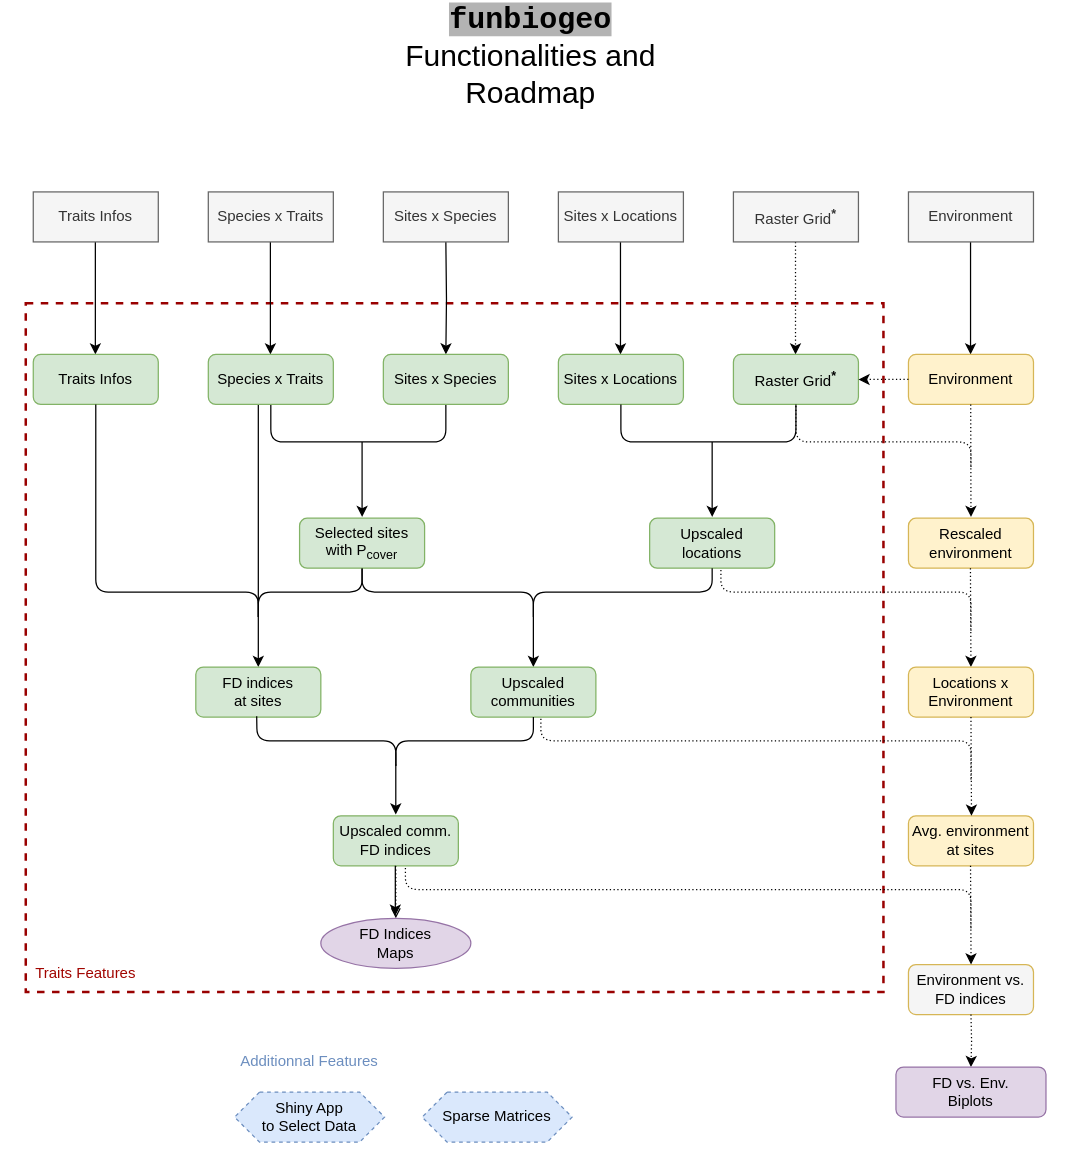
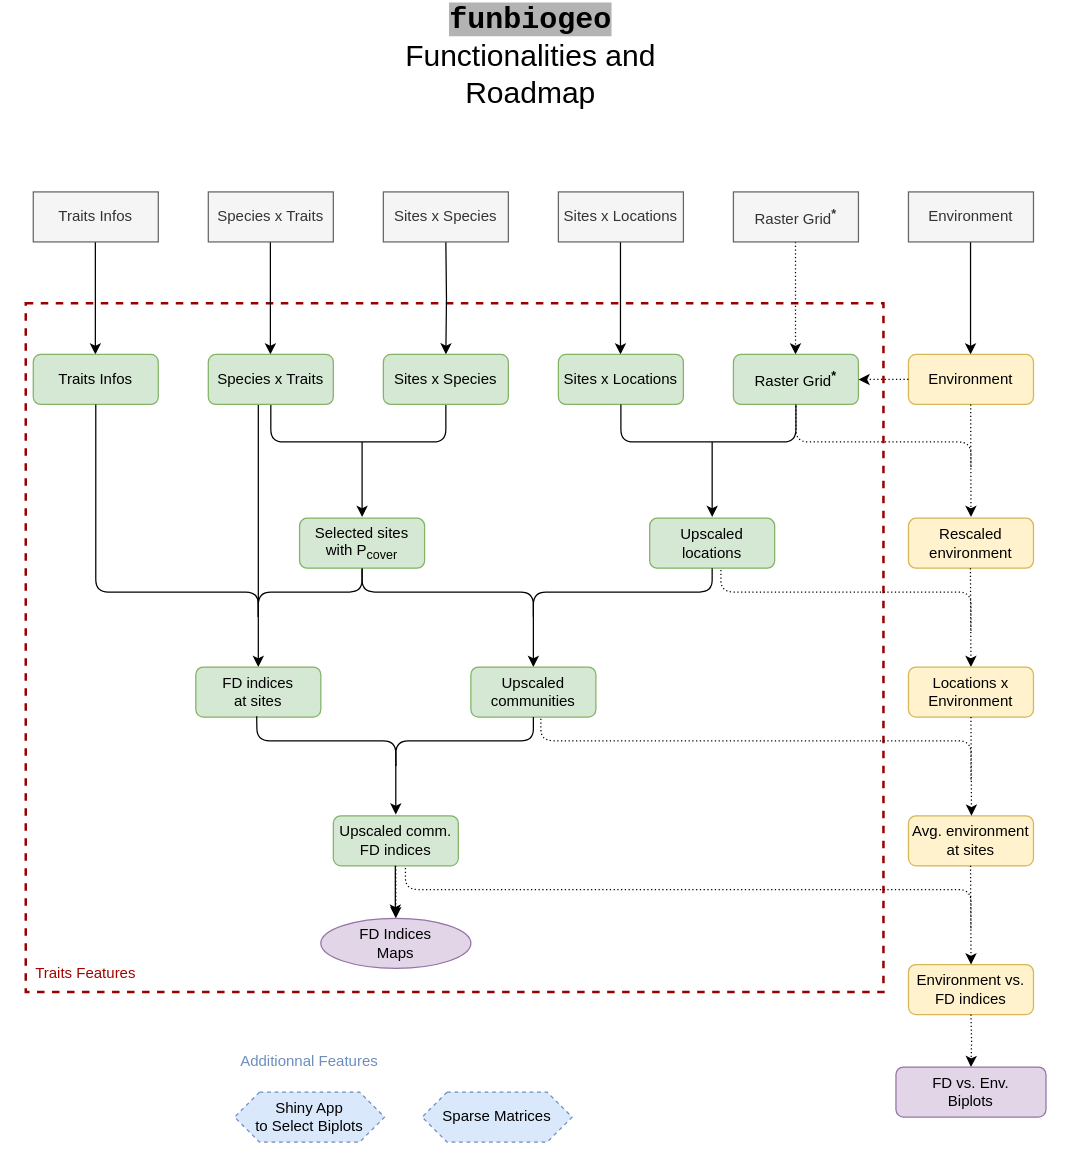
edge "Upscaled comm. FD indices" -> "FD Indices Maps": arrowhead open -> classic
node "Environment vs. FD indices": fillcolor #f5f5f5 -> #fff2cc
node "Shiny App to Select Data": label "Shiny App to Select Data" -> "Shiny App to Select Biplots"
